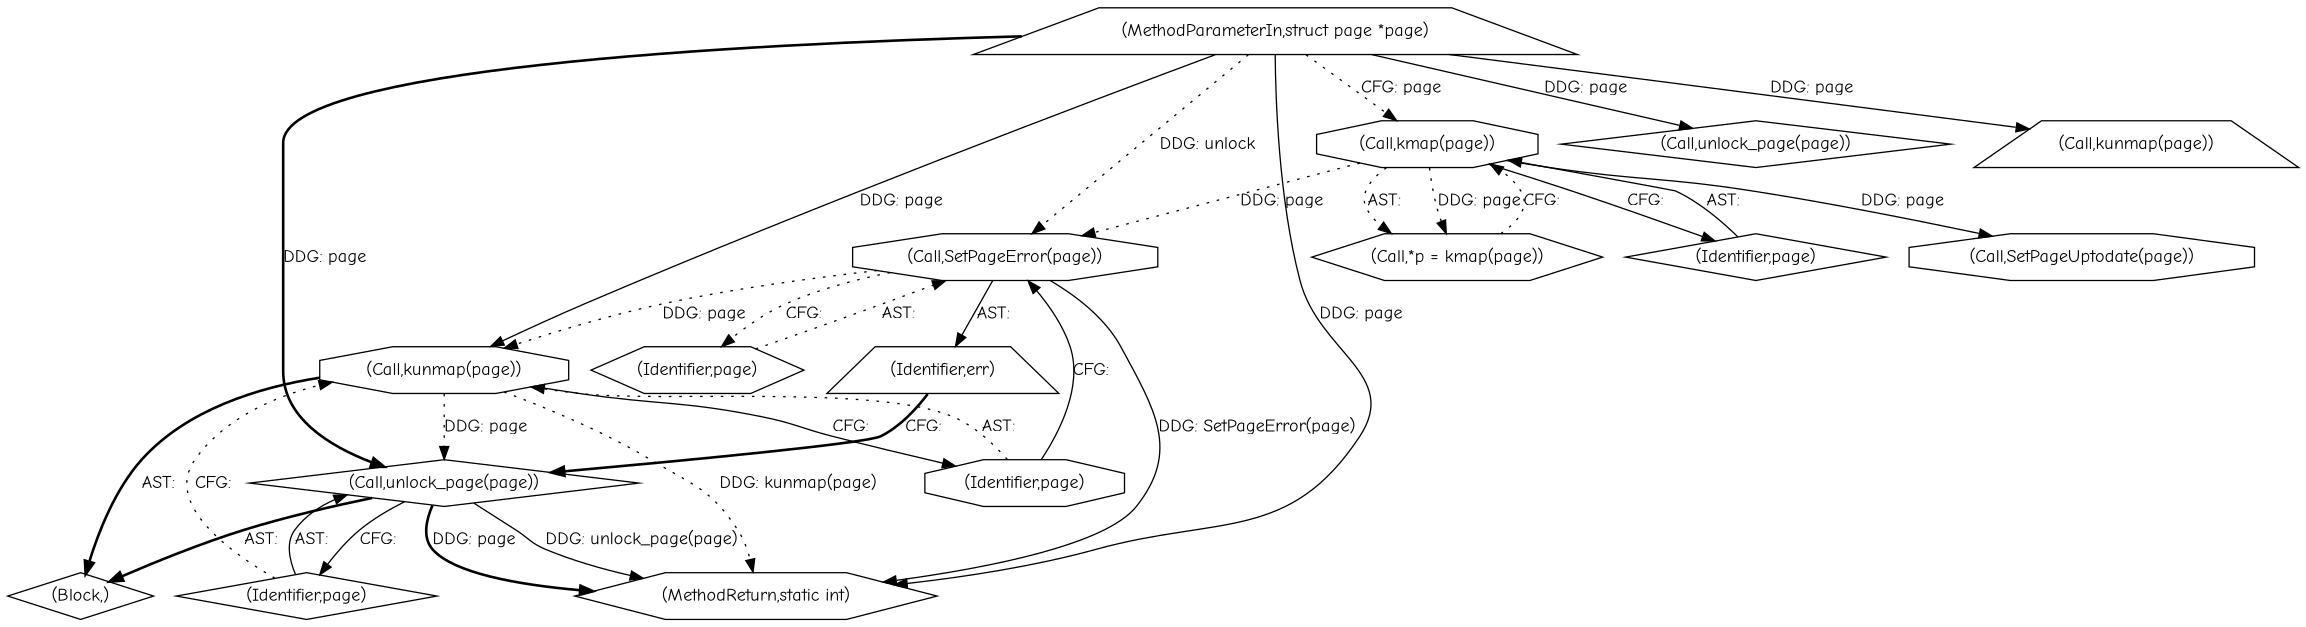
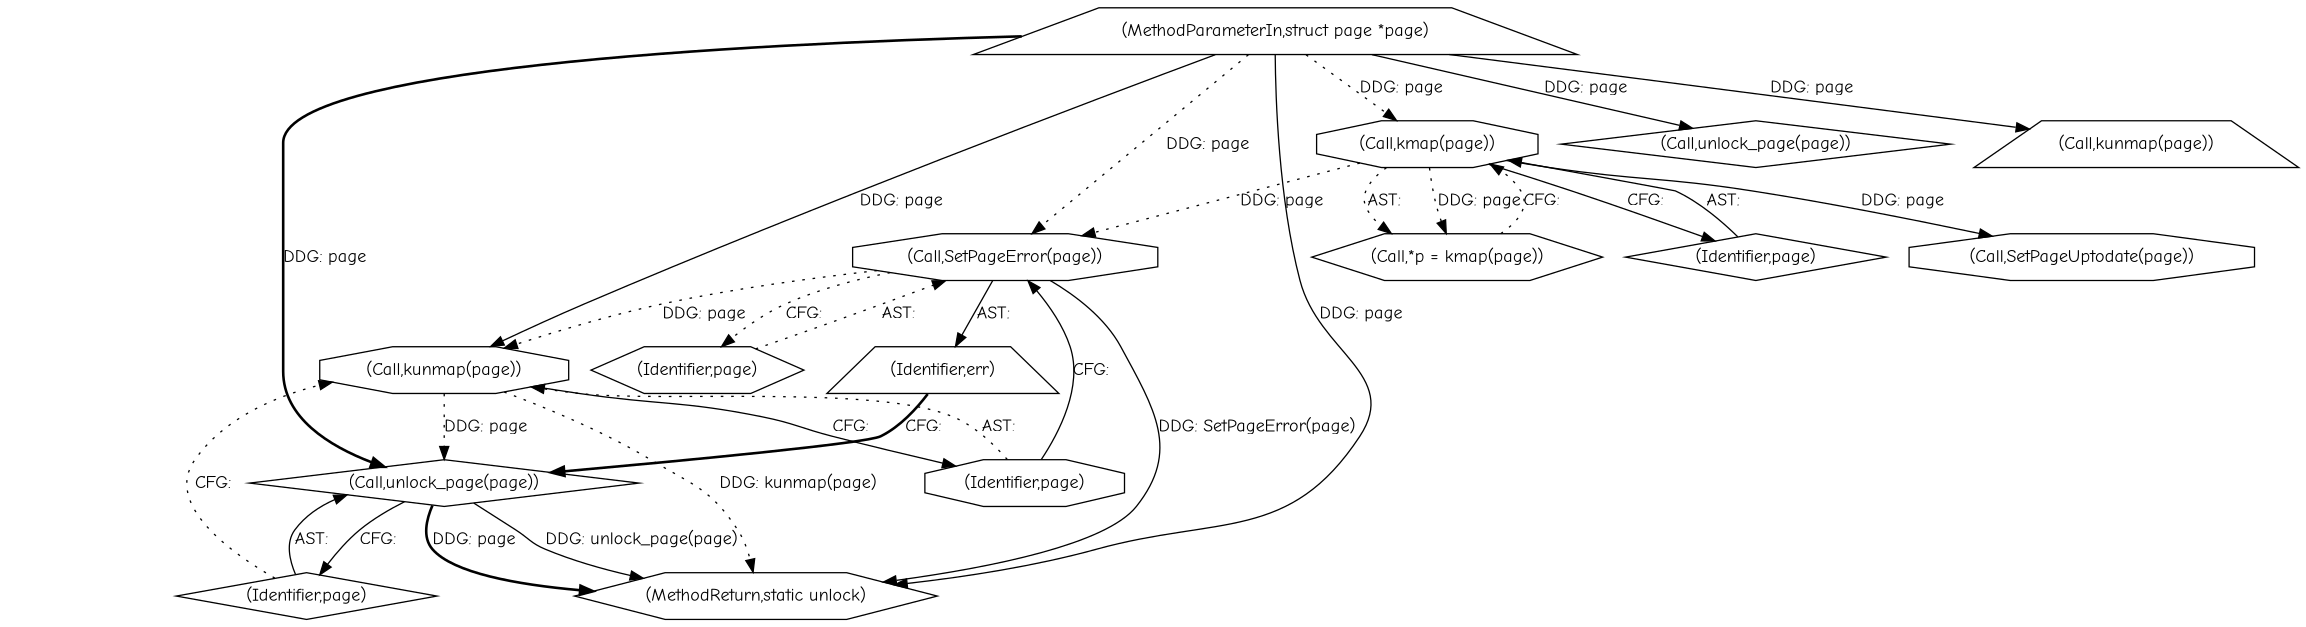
edge "(MethodParameterIn,struct page *page)" -> "(Call,kmap(page))": label "CFG: page" -> "DDG: page"
edge "(MethodParameterIn,struct page *page)" -> "(Call,SetPageError(page))": label "DDG: unlock" -> "DDG: page"
node "(Block,)": removed
node "(MethodReturn,static int)": label "(MethodReturn,static int)" -> "(MethodReturn,static unlock)"
